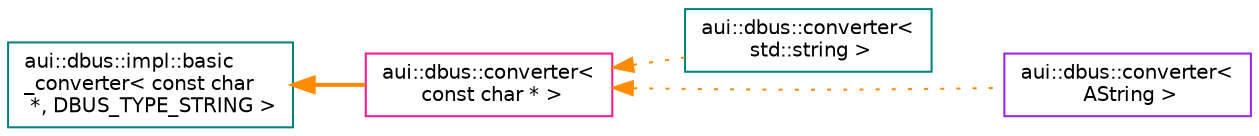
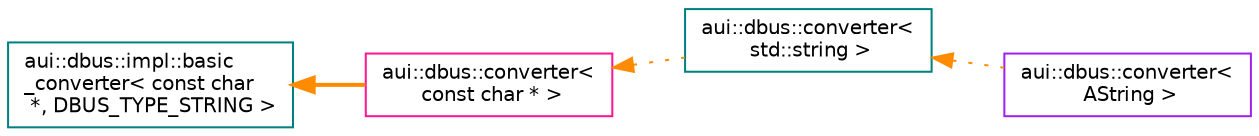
edge "aui::dbus::converter< AString >" -> "aui::dbus::converter< const char * >": now "aui::dbus::converter< AString >" -> "aui::dbus::converter< std::string >"
